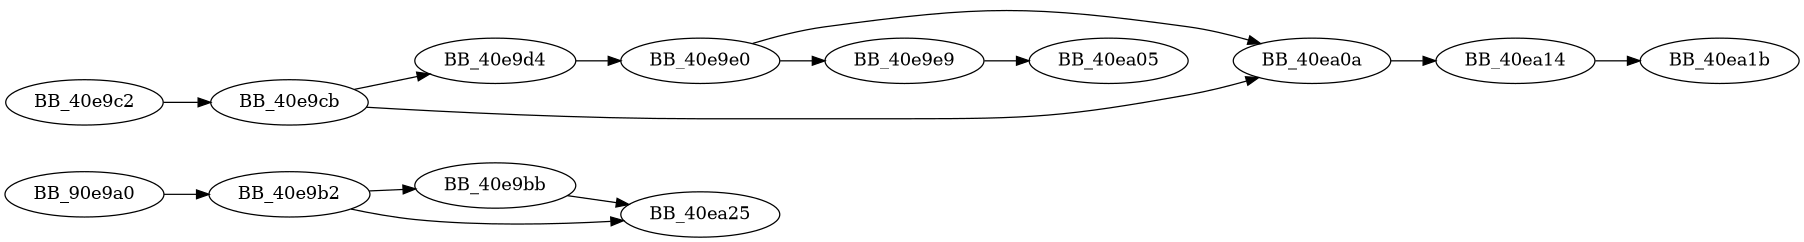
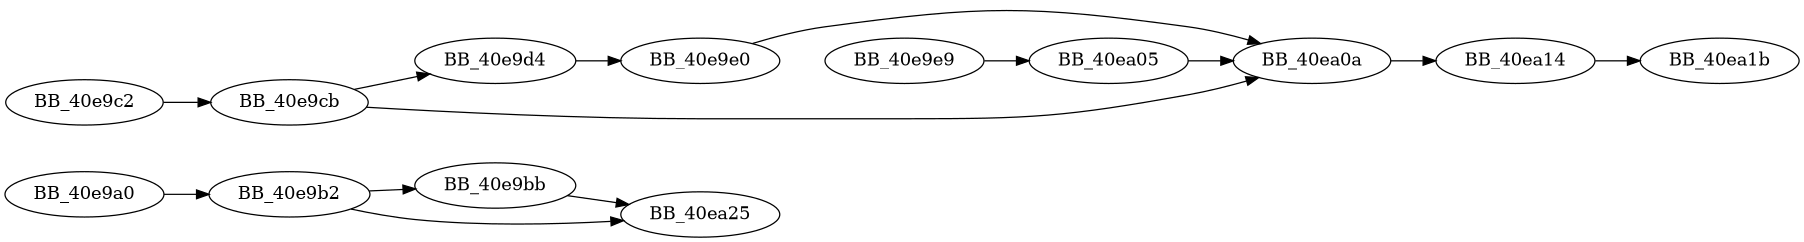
edge "BB_40e9e0" -> "BB_40e9e9": removed
edge "BB_40ea05" -> "BB_40ea0a": added
node "BB_90e9a0": label "BB_90e9a0" -> "BB_40e9a0"
